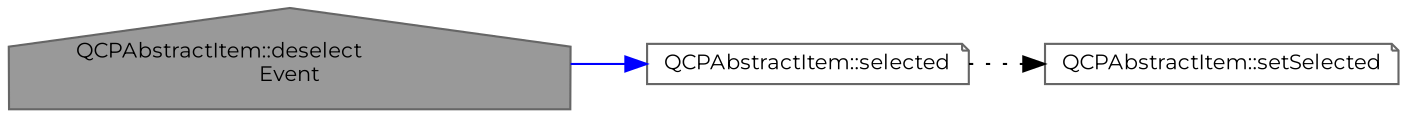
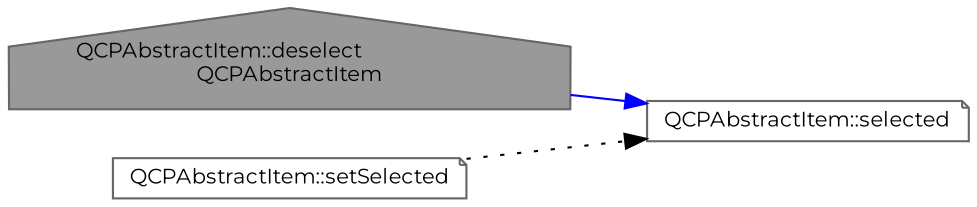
node "QCPAbstractItem::deselect Event": label "QCPAbstractItem::deselect Event" -> "QCPAbstractItem::deselect QCPAbstractItem"
edge "QCPAbstractItem::selected" -> "QCPAbstractItem::setSelected": reversed
